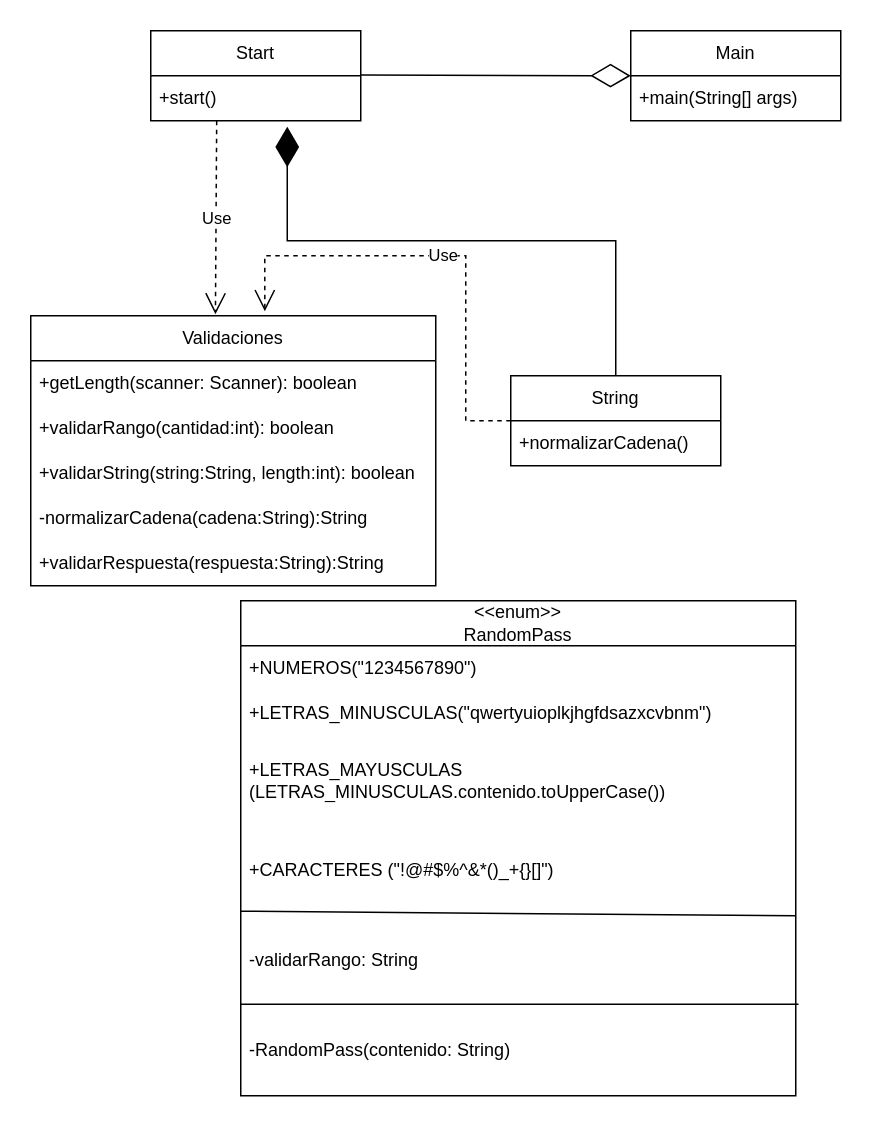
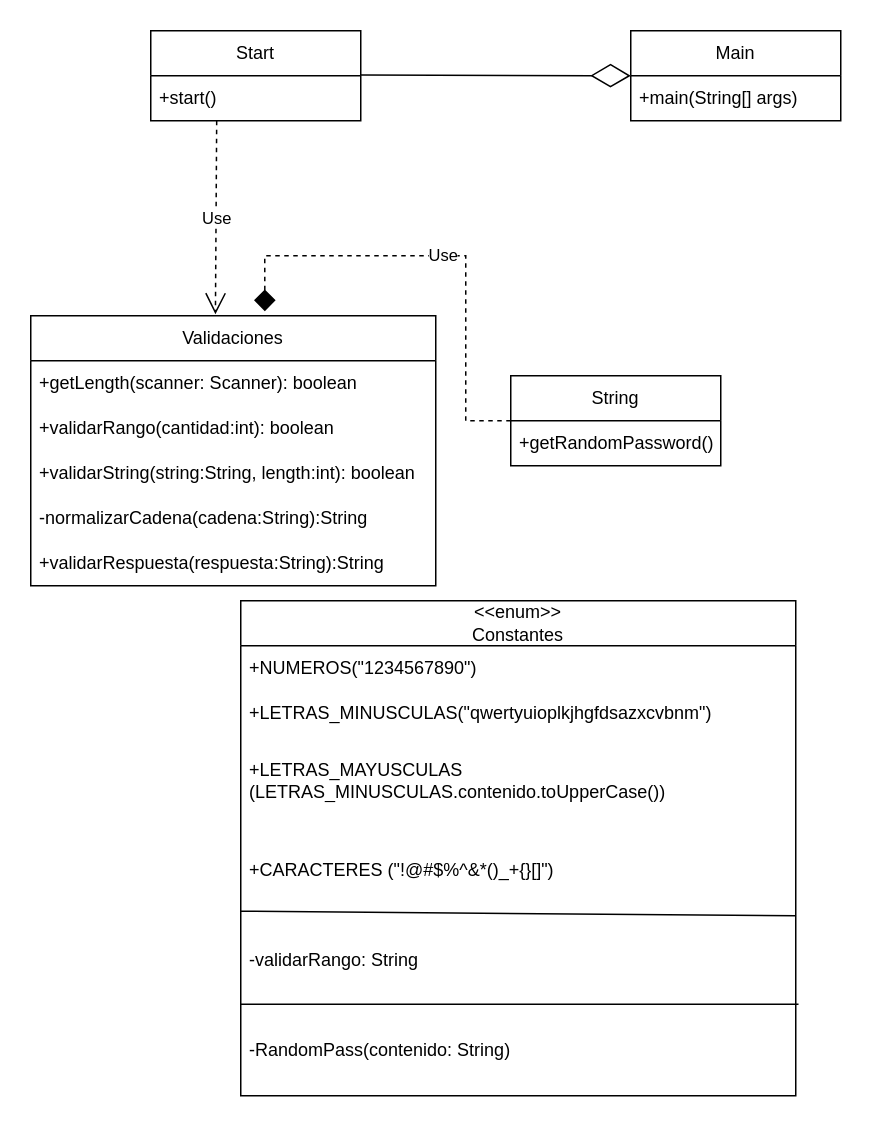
edge "String" -> "+start()": removed
edge "String" -> "Validaciones": arrowhead open -> diamond
node "+normalizarCadena()": label "+normalizarCadena()" -> "+getRandomPassword()"
node "<<enum>> RandomPass": label "<<enum>> RandomPass" -> "<<enum>> Constantes"
